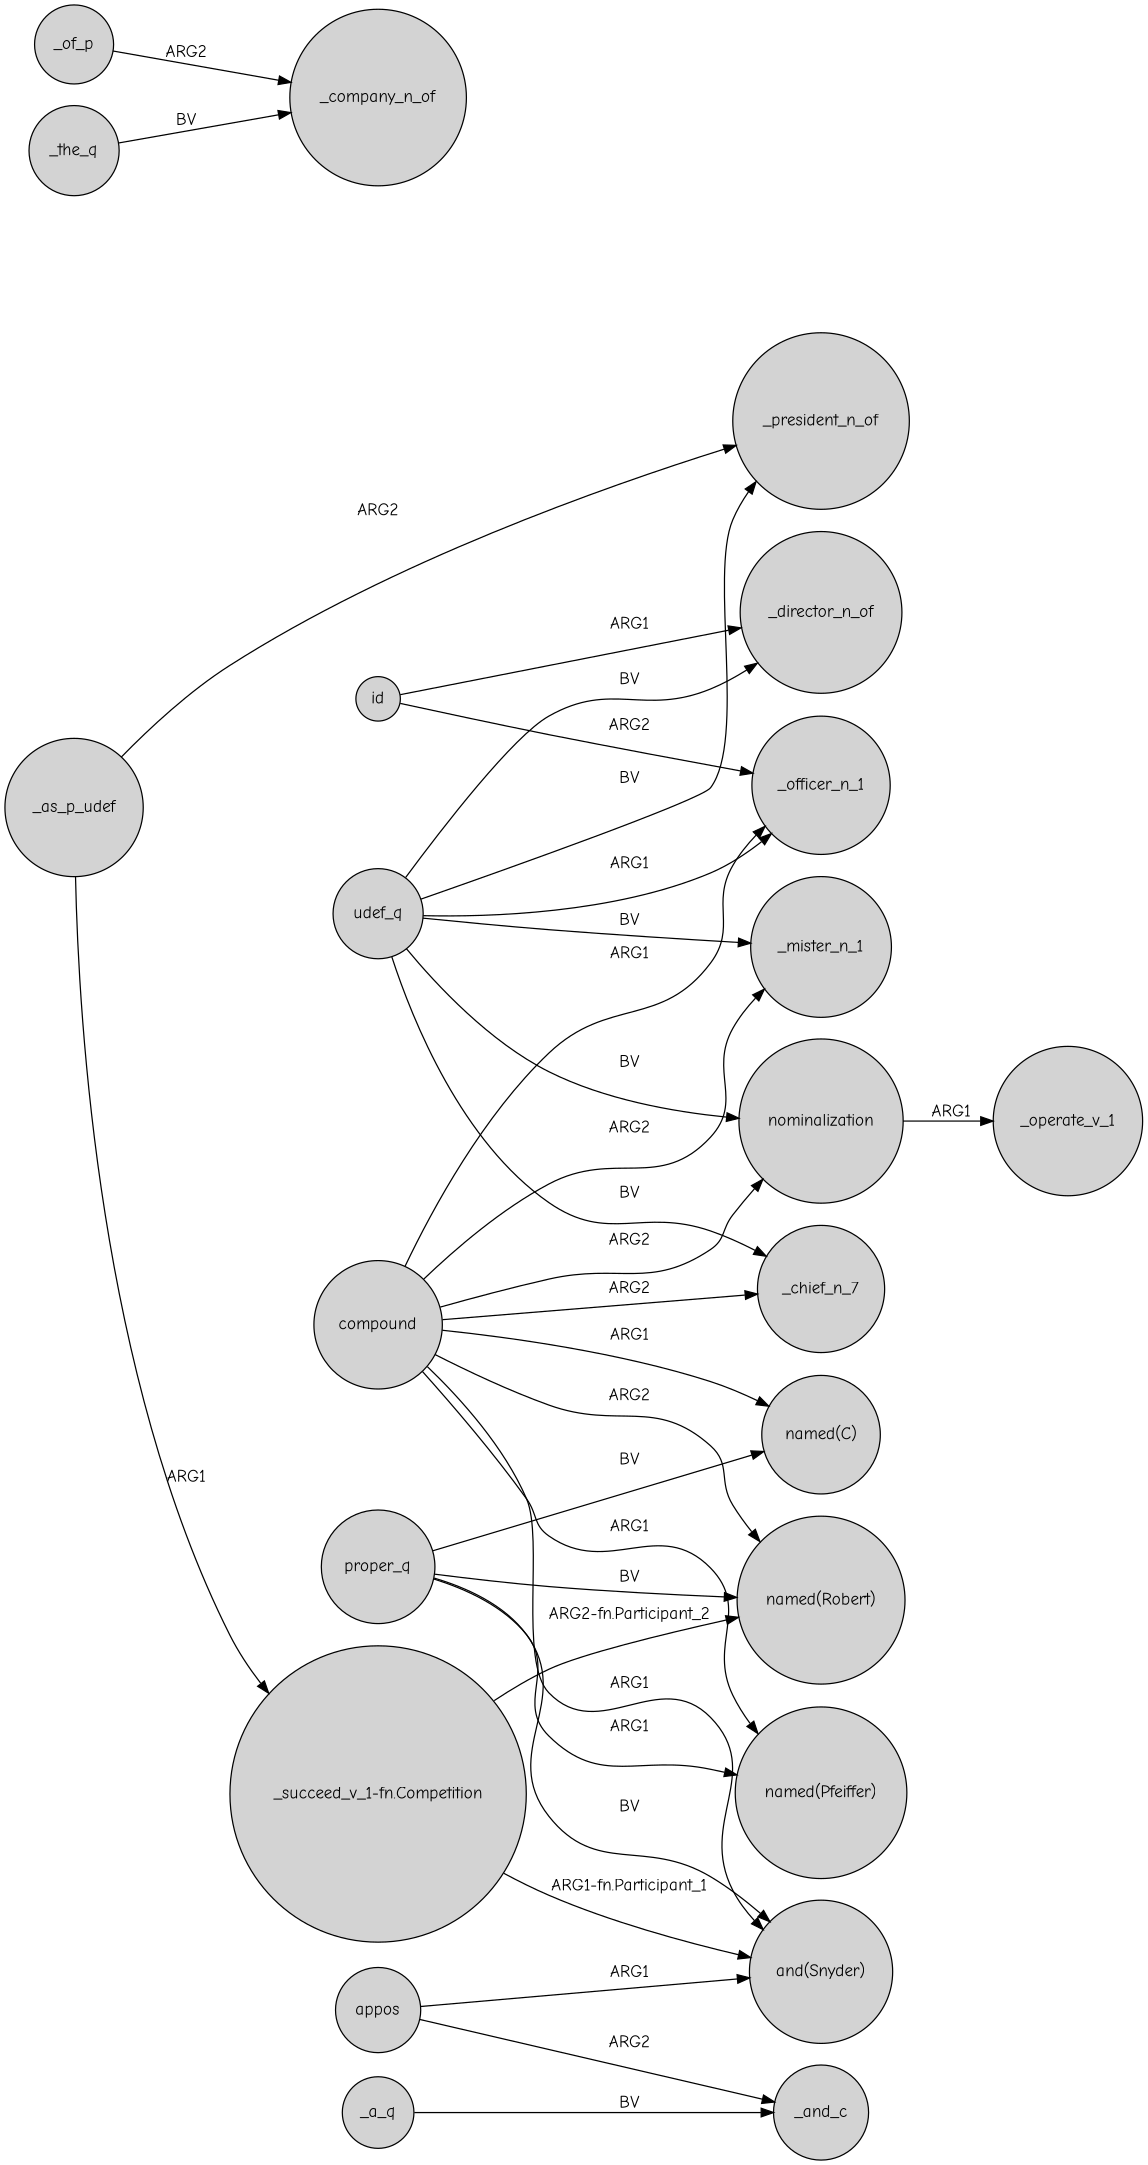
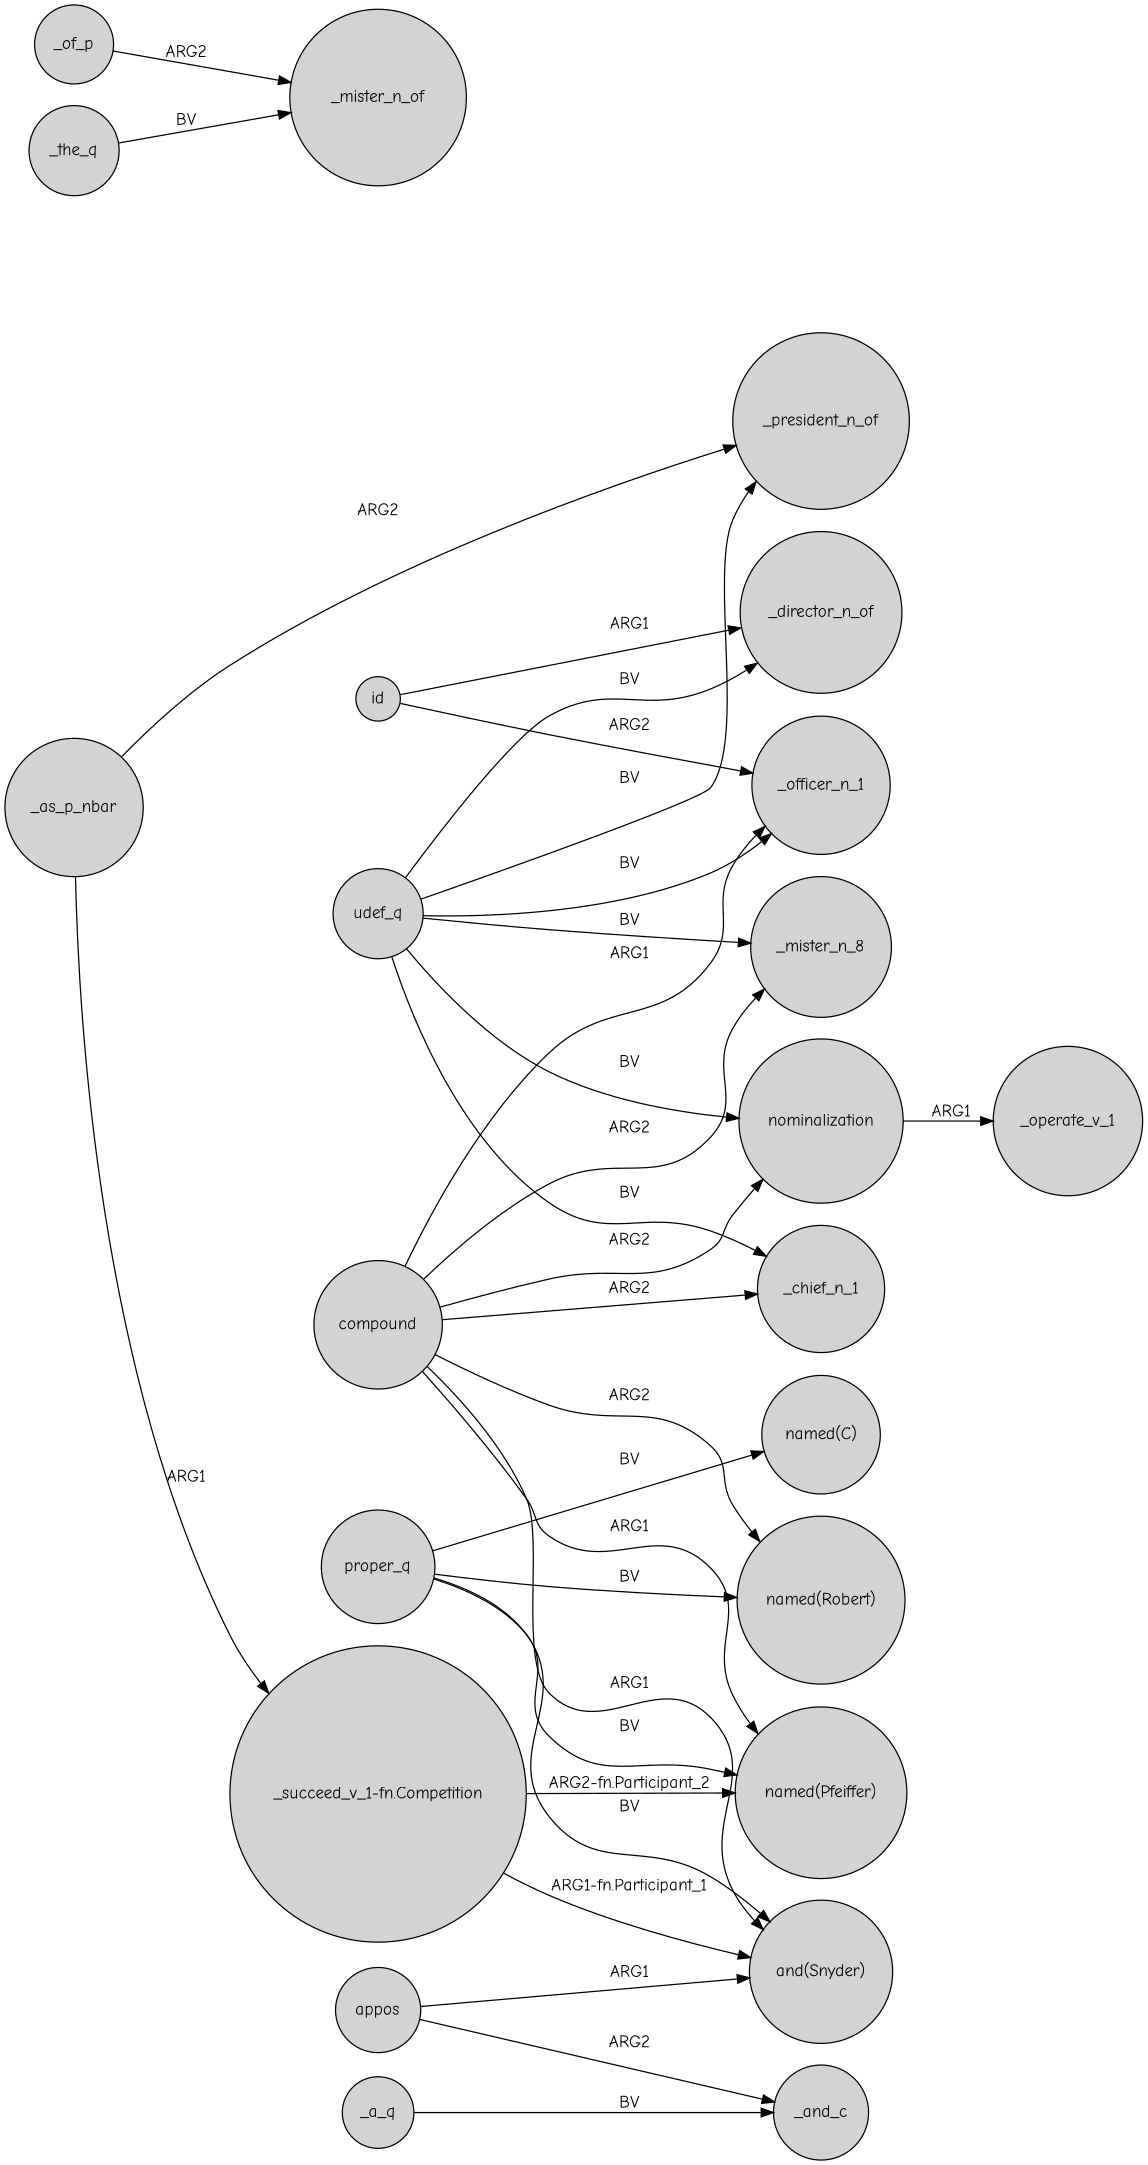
node "_company_n_of": label "_company_n_of" -> "_mister_n_of"
node "_as_p_udef": label "_as_p_udef" -> "_as_p_nbar"
edge "udef_q" -> "_officer_n_1": label "ARG1" -> "BV"
node "_mister_n_1": label "_mister_n_1" -> "_mister_n_8"
node "_chief_n_7": label "_chief_n_7" -> "_chief_n_1"
edge "compound" -> "named(C)": removed, label "ARG1"
edge "_succeed_v_1-fn.Competition" -> "named(Robert)": now "_succeed_v_1-fn.Competition" -> "named(Pfeiffer)"
edge "proper_q" -> "named(Pfeiffer)": label "ARG1" -> "BV"
